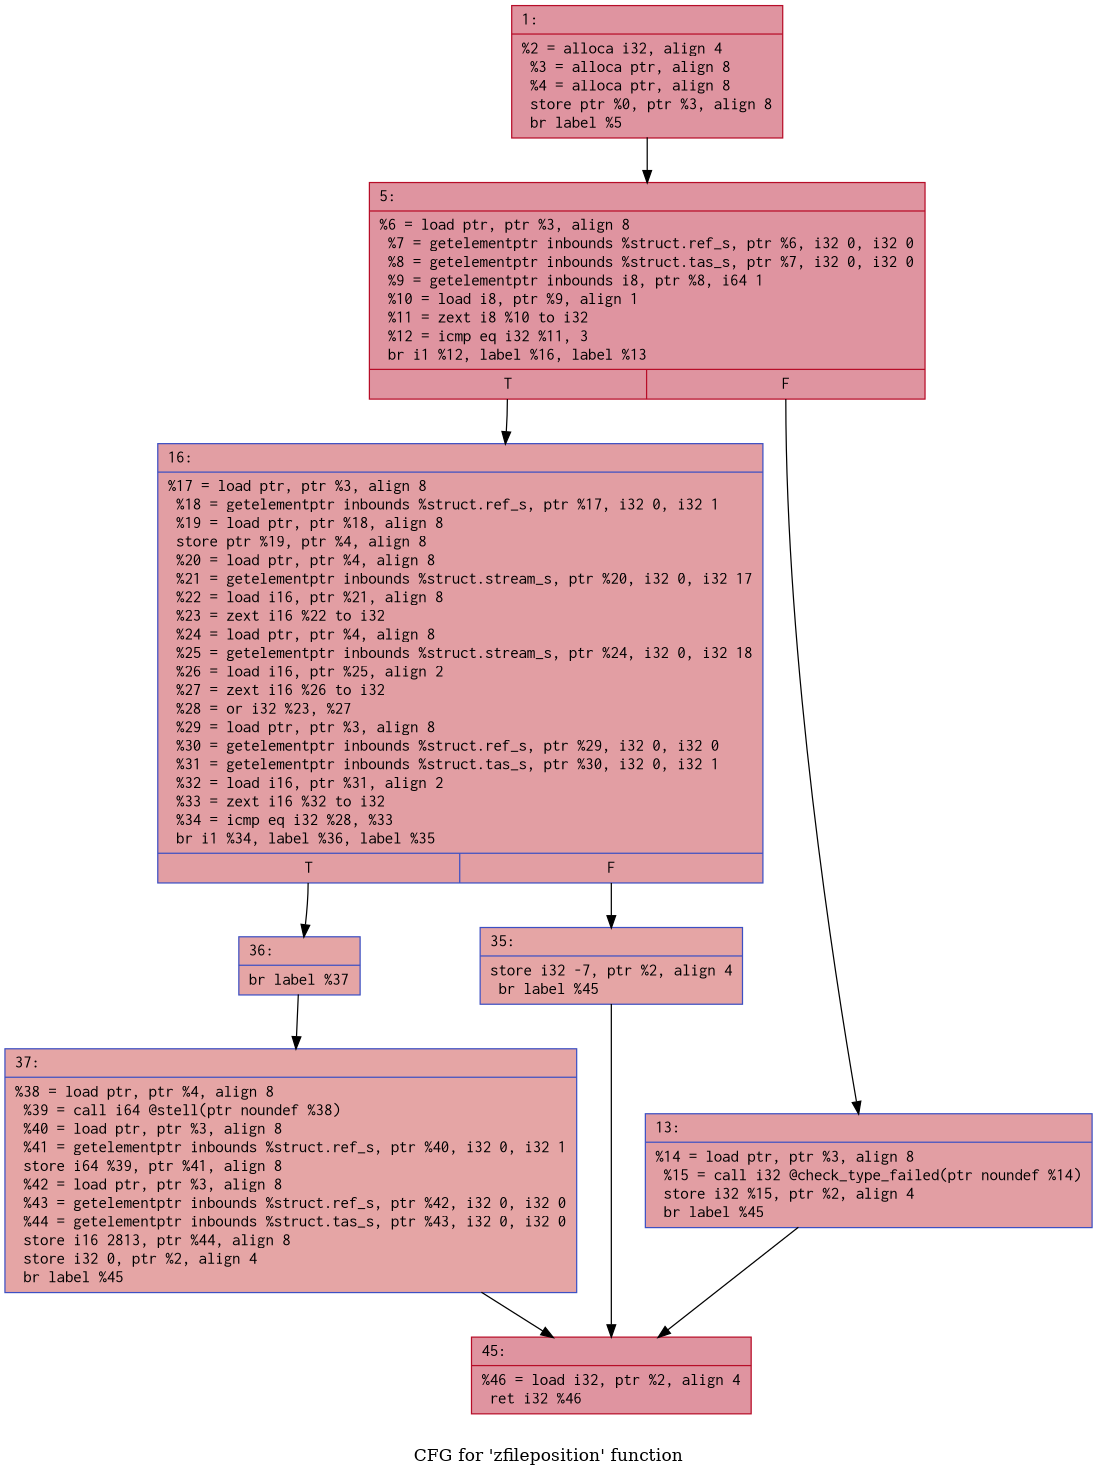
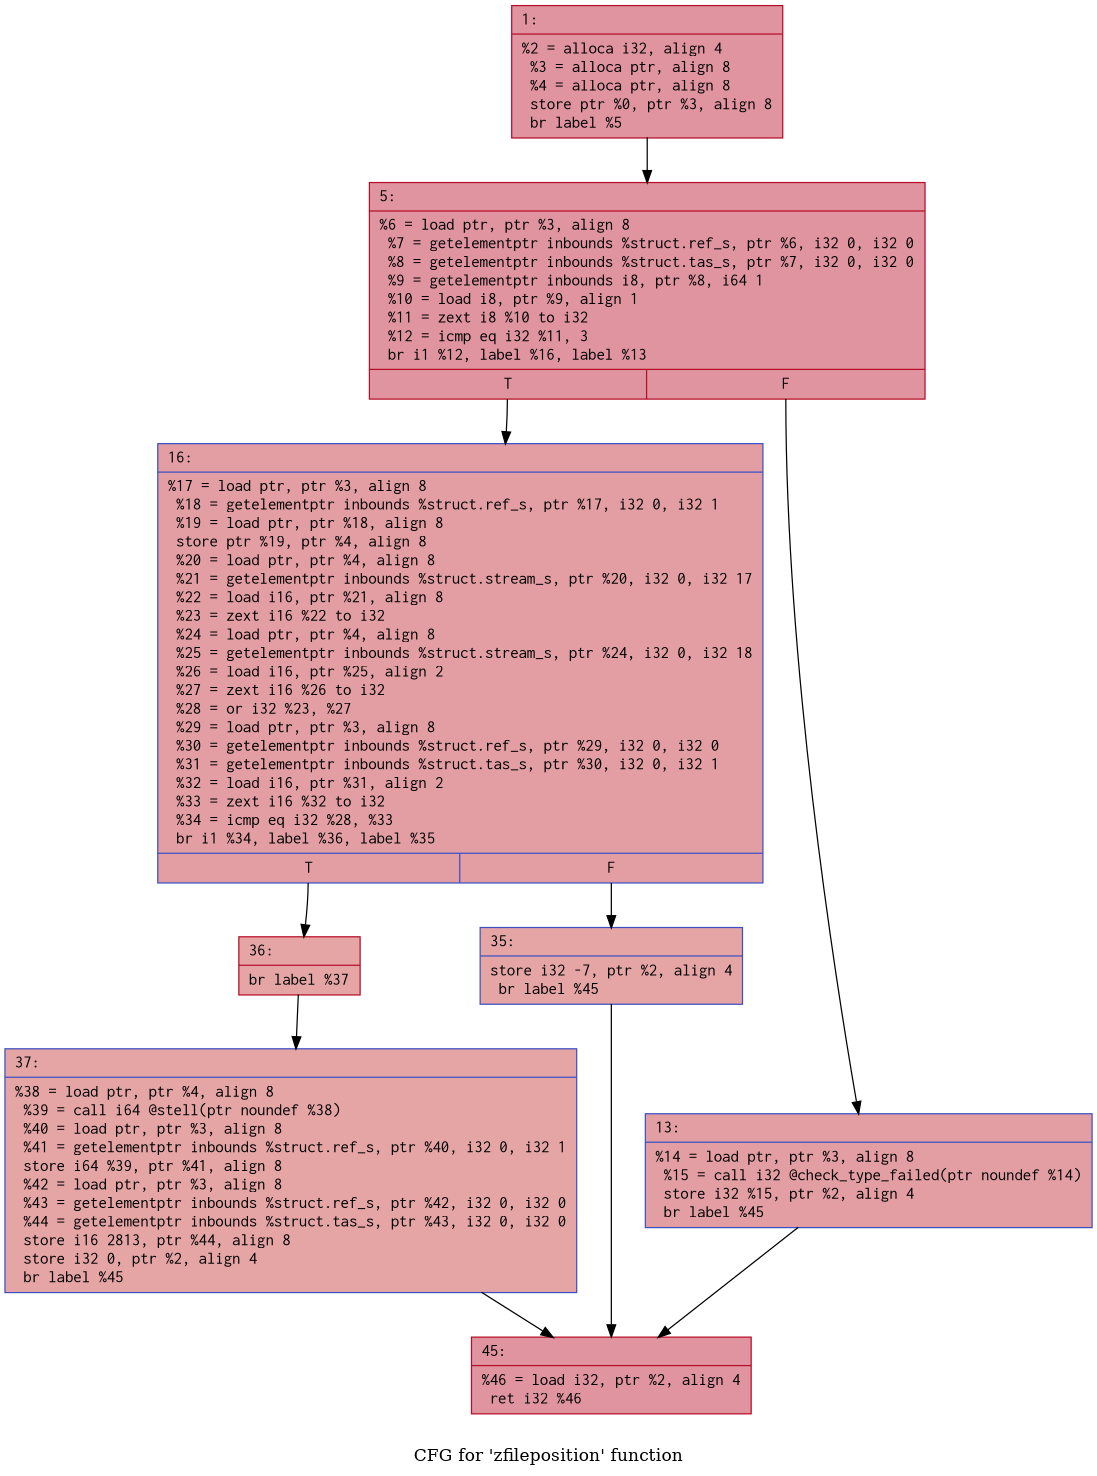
node "36:": color #3d50c3ff -> #b70d28ff
